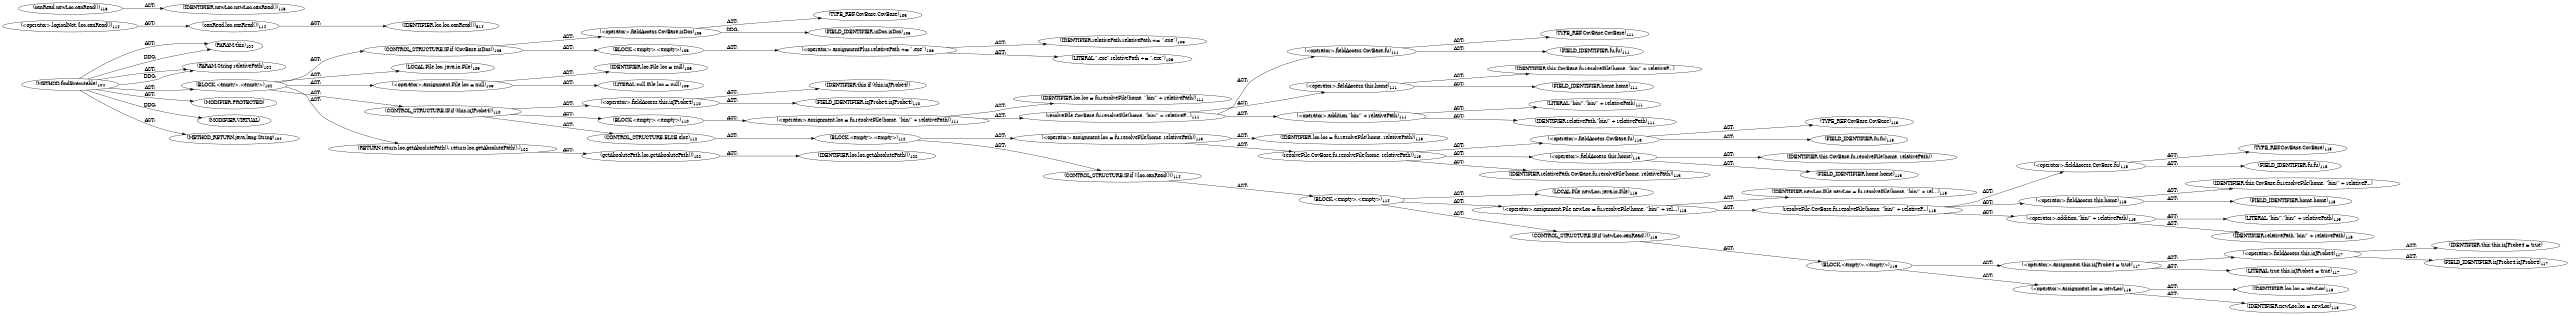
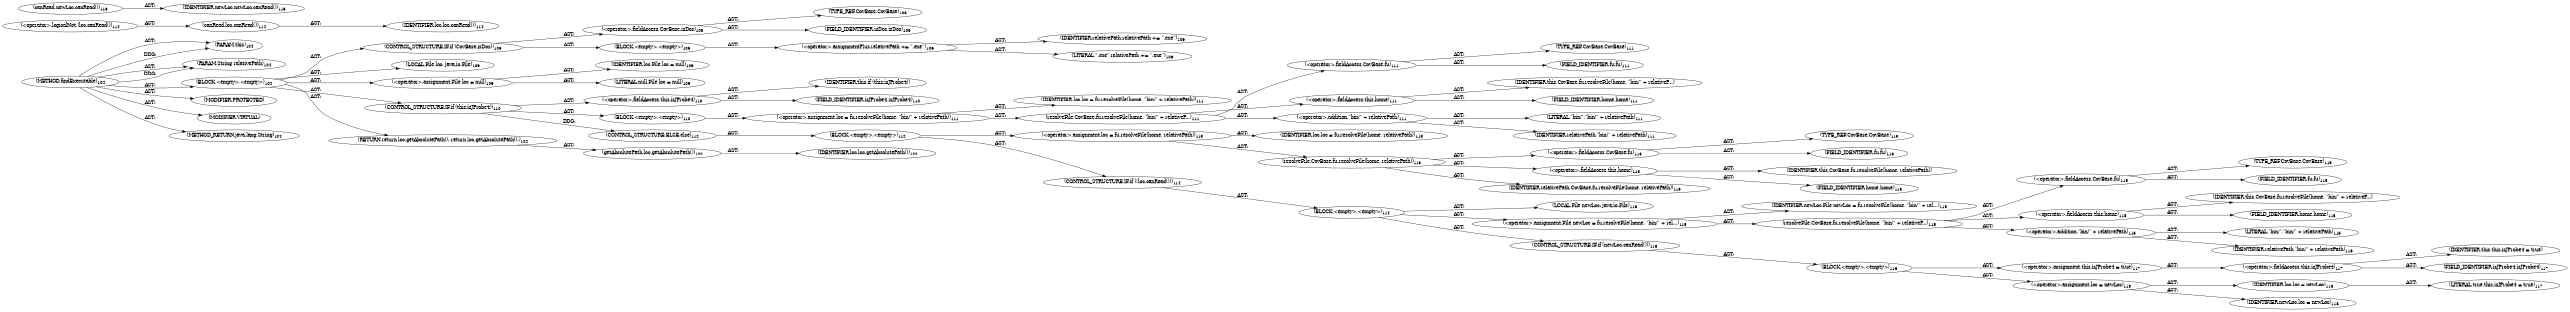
node "(IDENTIFIER,loc,loc.canRead())": text "514" -> "114"
edge "(<operator>.fieldAccess,CovBase.isDos)" -> "(FIELD_IDENTIFIER,isDos,isDos)": label "DDG: " -> "AST: "
edge "(METHOD,findExecutable)" -> "(MODIFIER,VIRTUAL)": label "DDG: " -> "AST: "
edge "(CONTROL_STRUCTURE,IF,if (this.isJProbe4))" -> "(CONTROL_STRUCTURE,ELSE,else)": label "AST: " -> "DDG: "
edge "(<operator>.assignment,this.isJProbe4 = true)" -> "(LITERAL,true,this.isJProbe4 = true)": now "(IDENTIFIER,loc,loc = newLoc)" -> "(LITERAL,true,this.isJProbe4 = true)"
